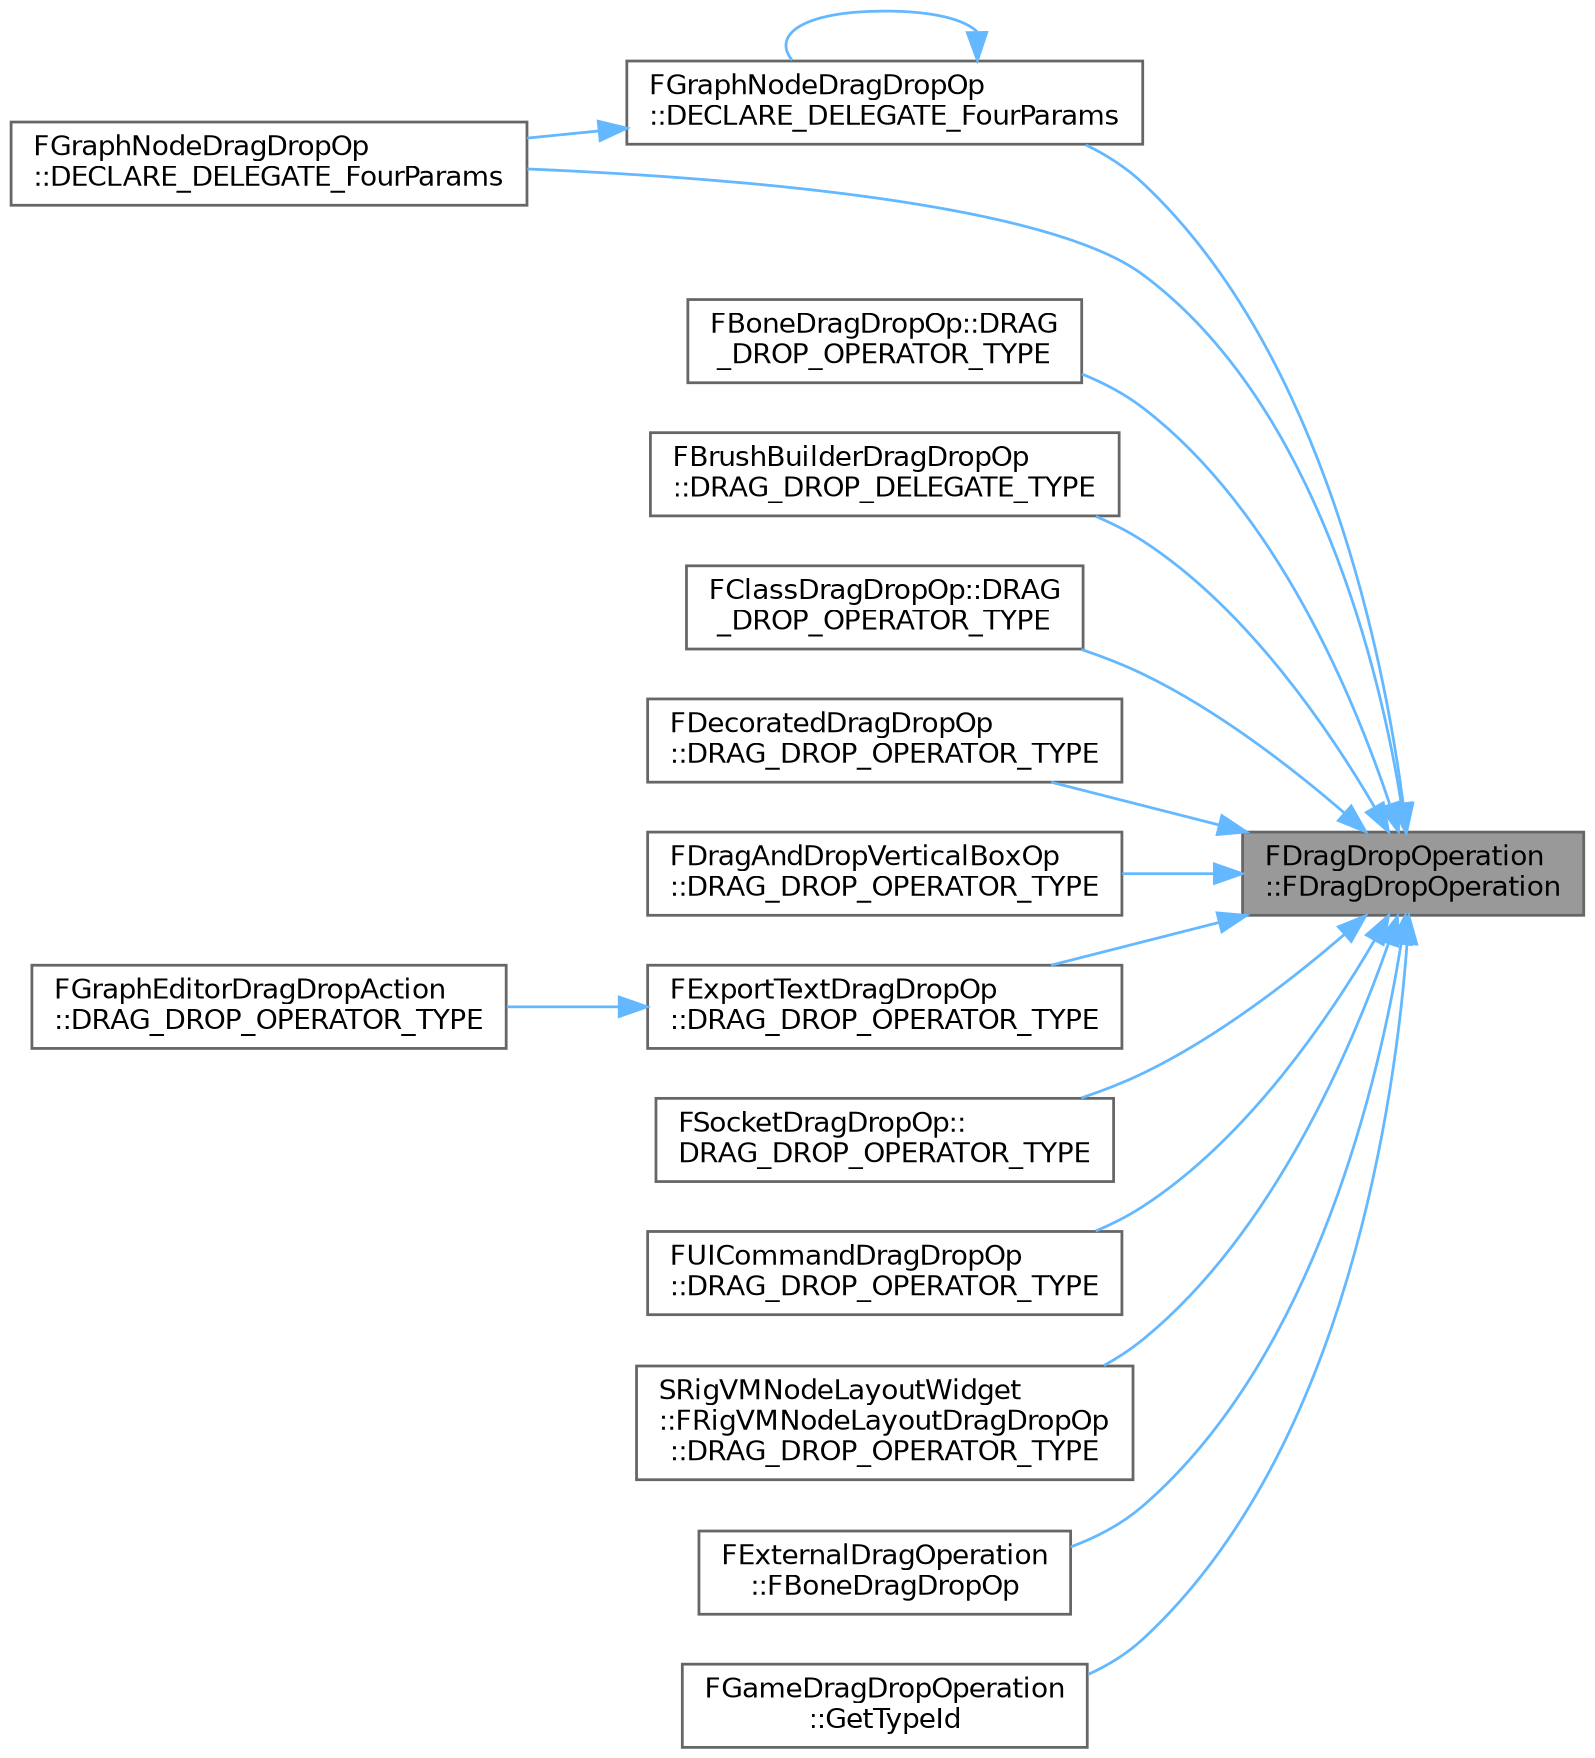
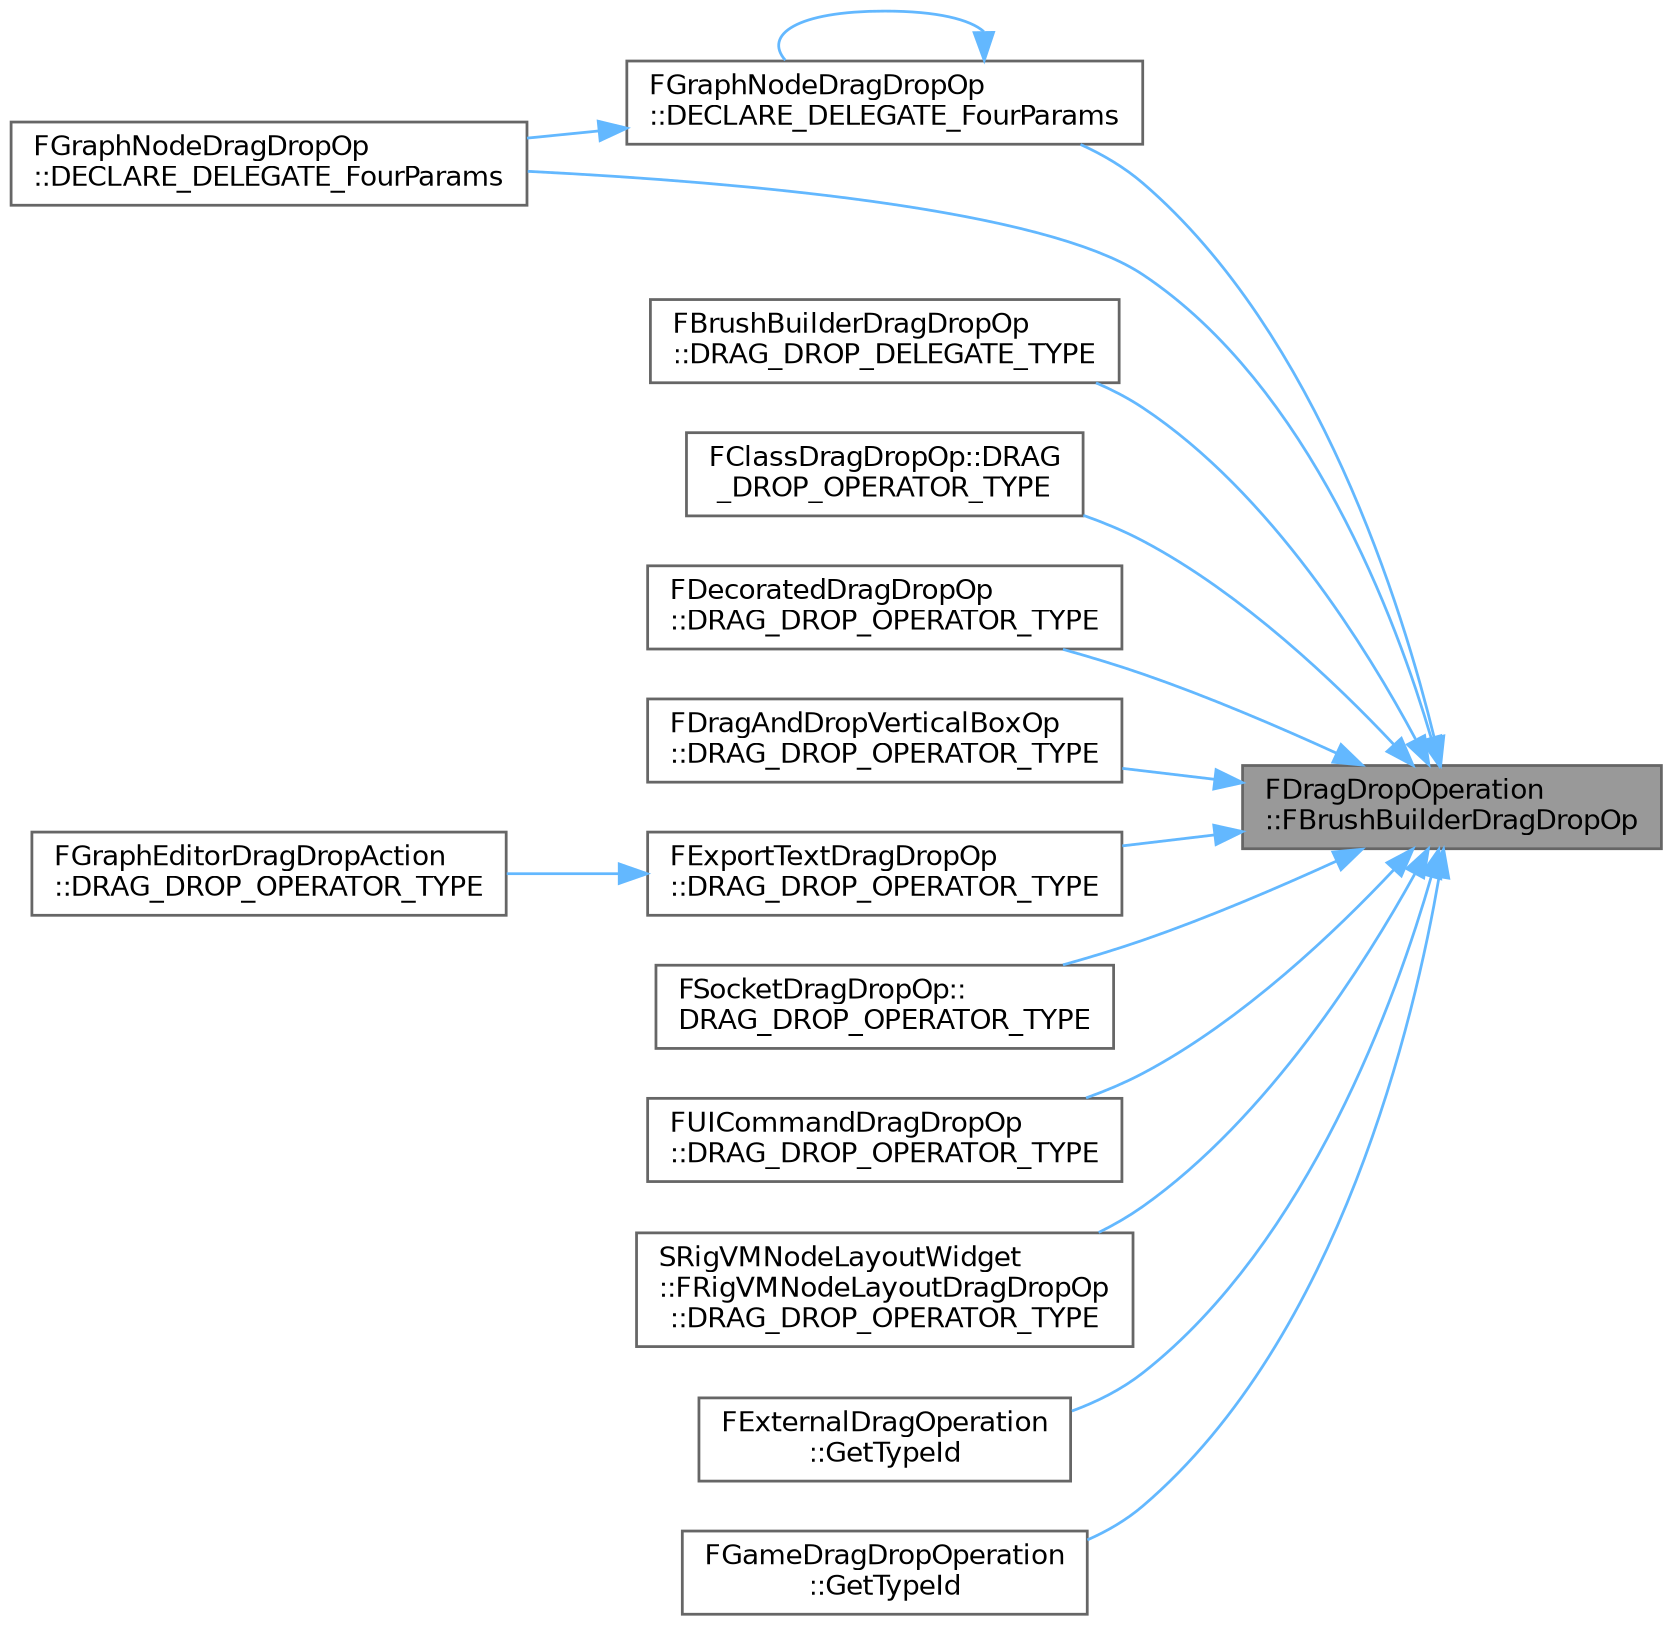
node "FBoneDragDropOp::DRAG _DROP_OPERATOR_TYPE": removed
node "FDragDropOperation ::FDragDropOperation": label "FDragDropOperation ::FDragDropOperation" -> "FDragDropOperation ::FBrushBuilderDragDropOp"
node "FExternalDragOperation ::FBoneDragDropOp": label "FExternalDragOperation ::FBoneDragDropOp" -> "FExternalDragOperation ::GetTypeId"
